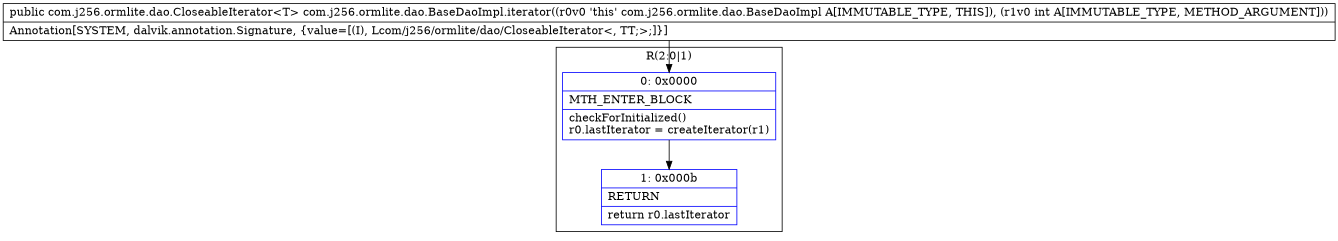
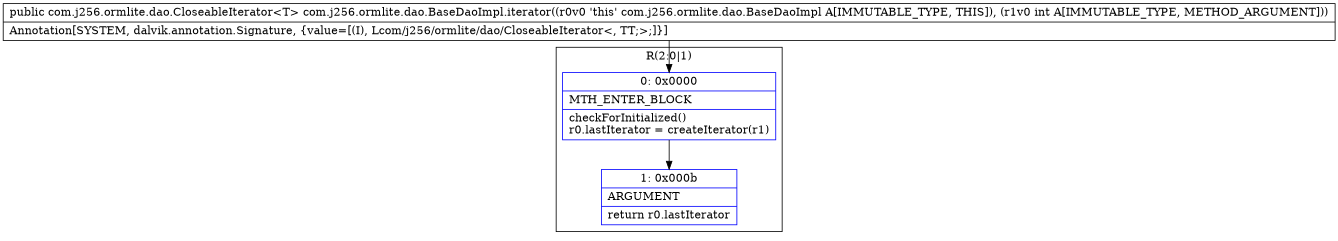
node "1: 0x000b": text "RETURN" -> "ARGUMENT"
